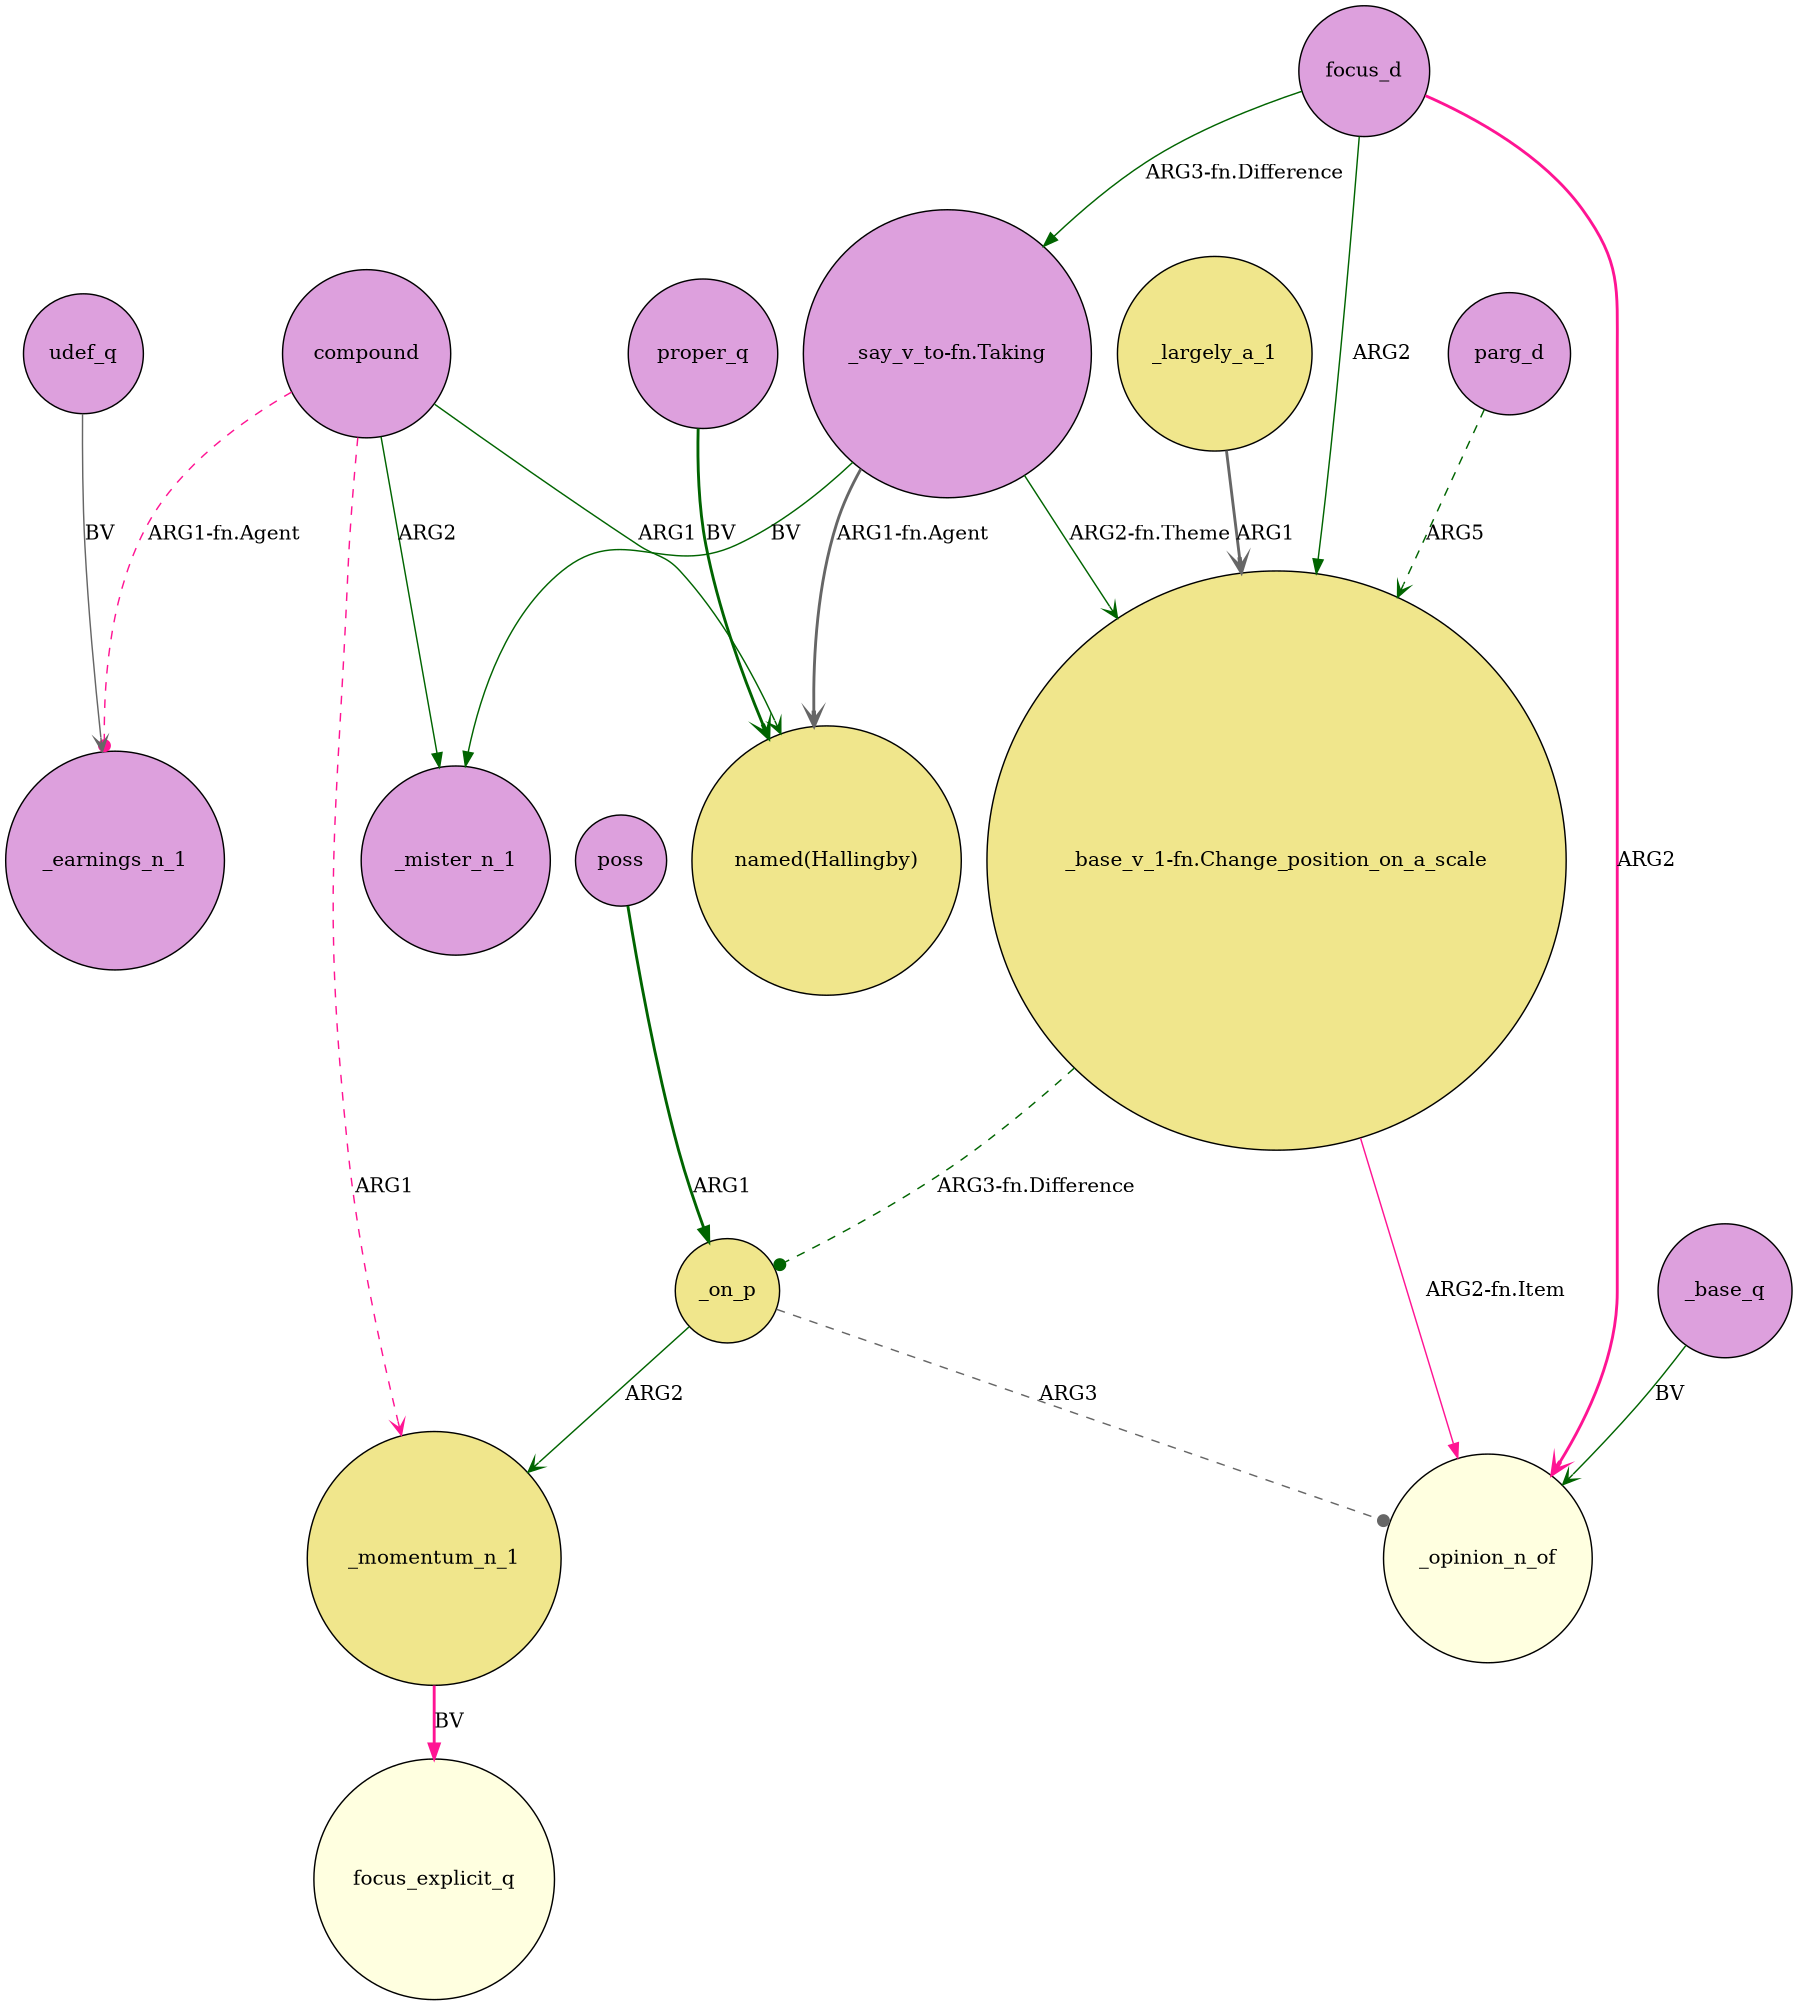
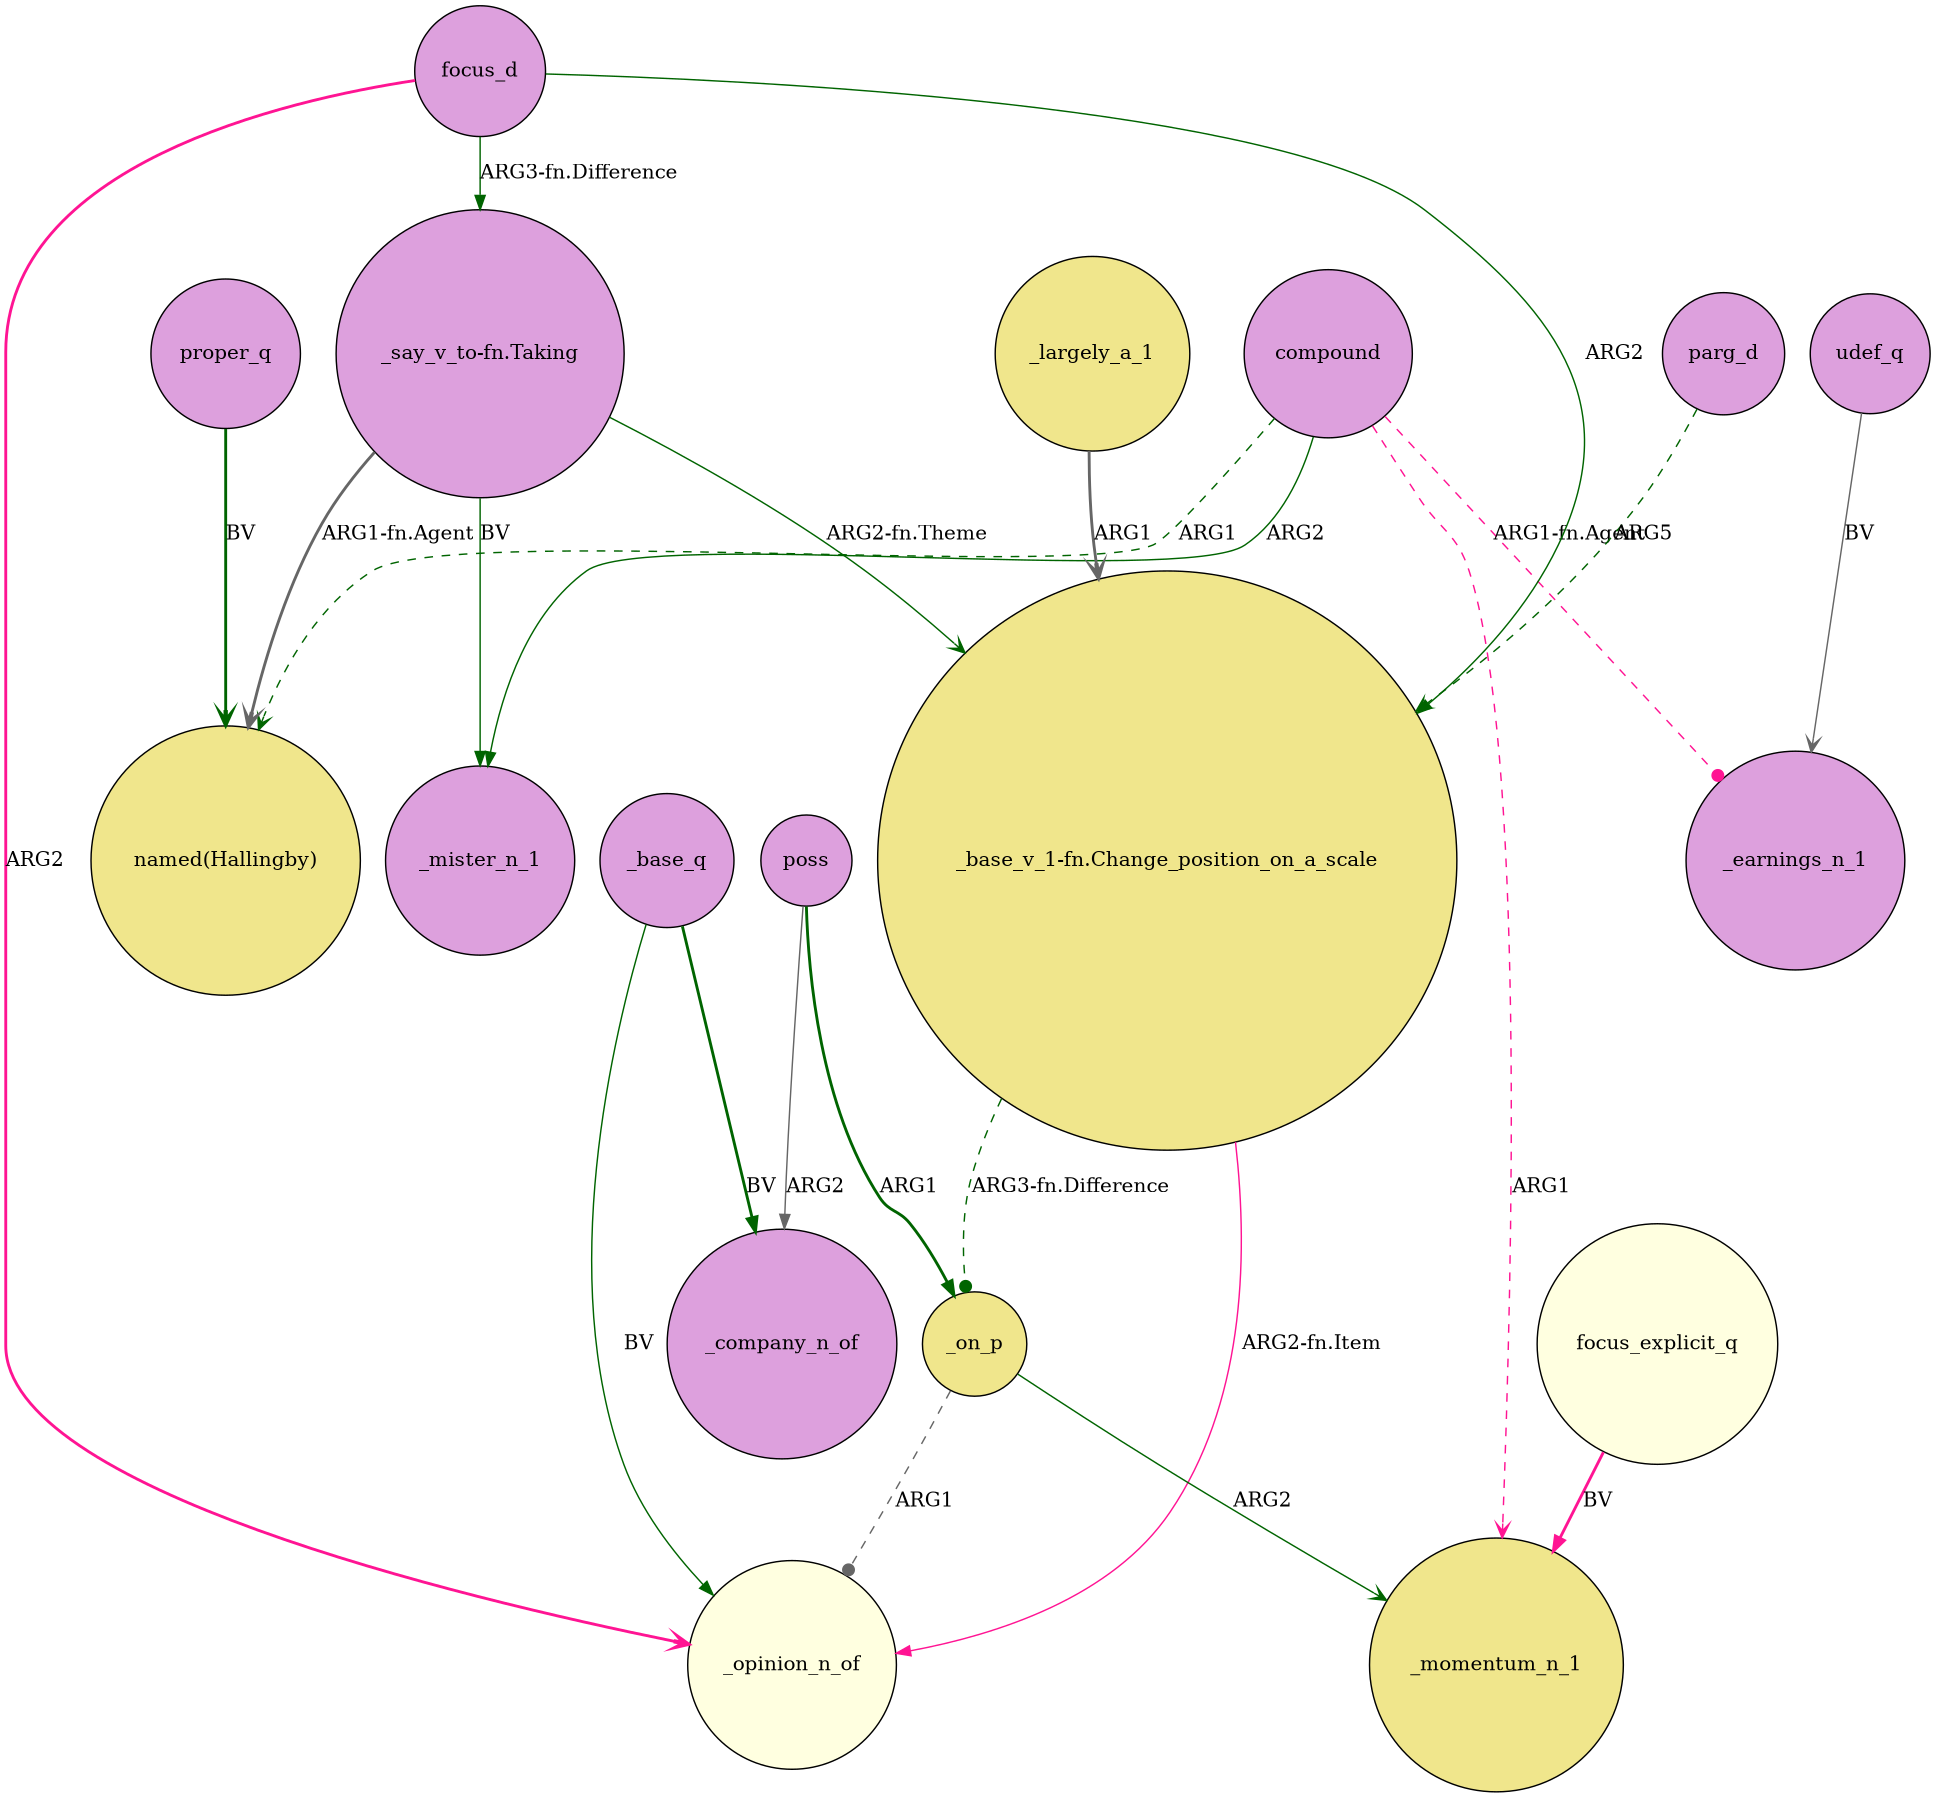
edge "compound" -> "named(Hallingby)": style solid -> dashed
node "_company_n_of": added
edge "_on_p" -> "_opinion_n_of": label "ARG3" -> "ARG1"
edge "_base_q" -> "_opinion_n_of": arrowhead vee -> normal
edge "_momentum_n_1" -> "focus_explicit_q": reversed
